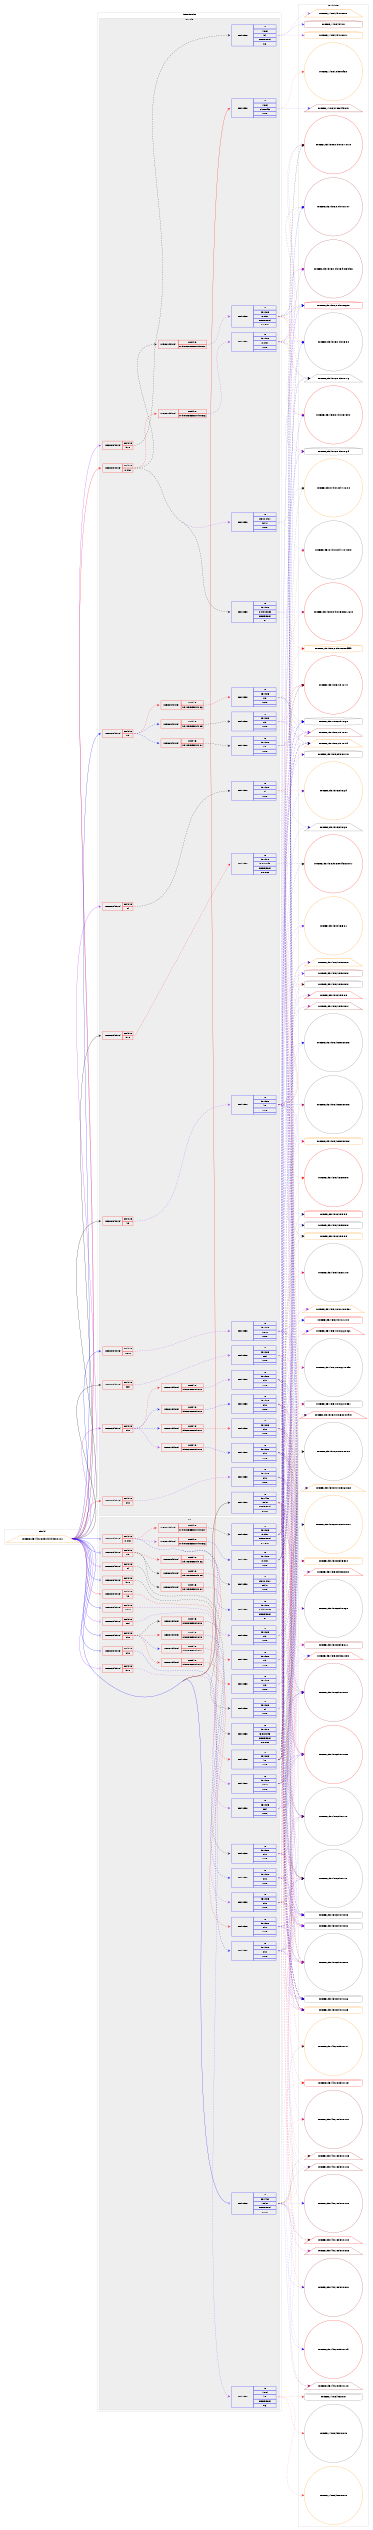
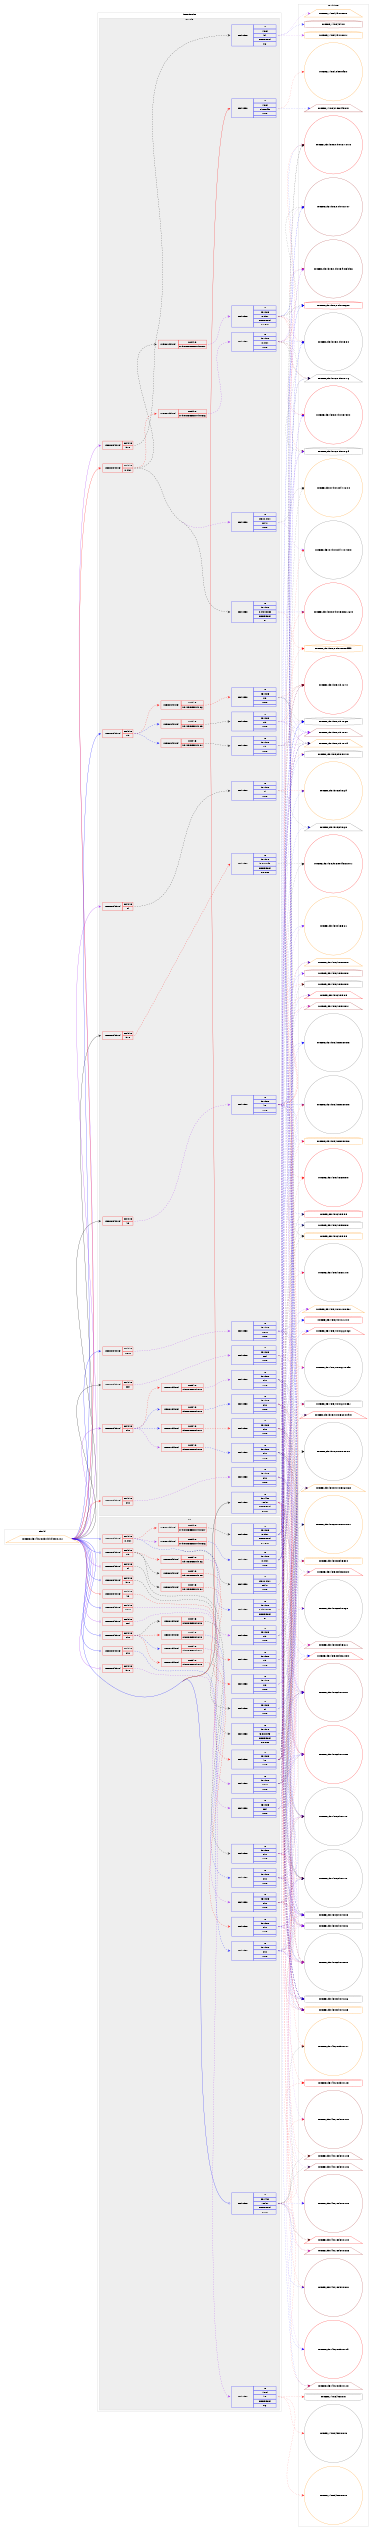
node "portage://dev-none/ruby-2.6.5": label "portage://dev-none/ruby-2.6.5" -> "portage://dev-lang/ruby-2.6.5"
node "portage://dev-lang/perl-5.24.4": shape cylinder -> trapezium
